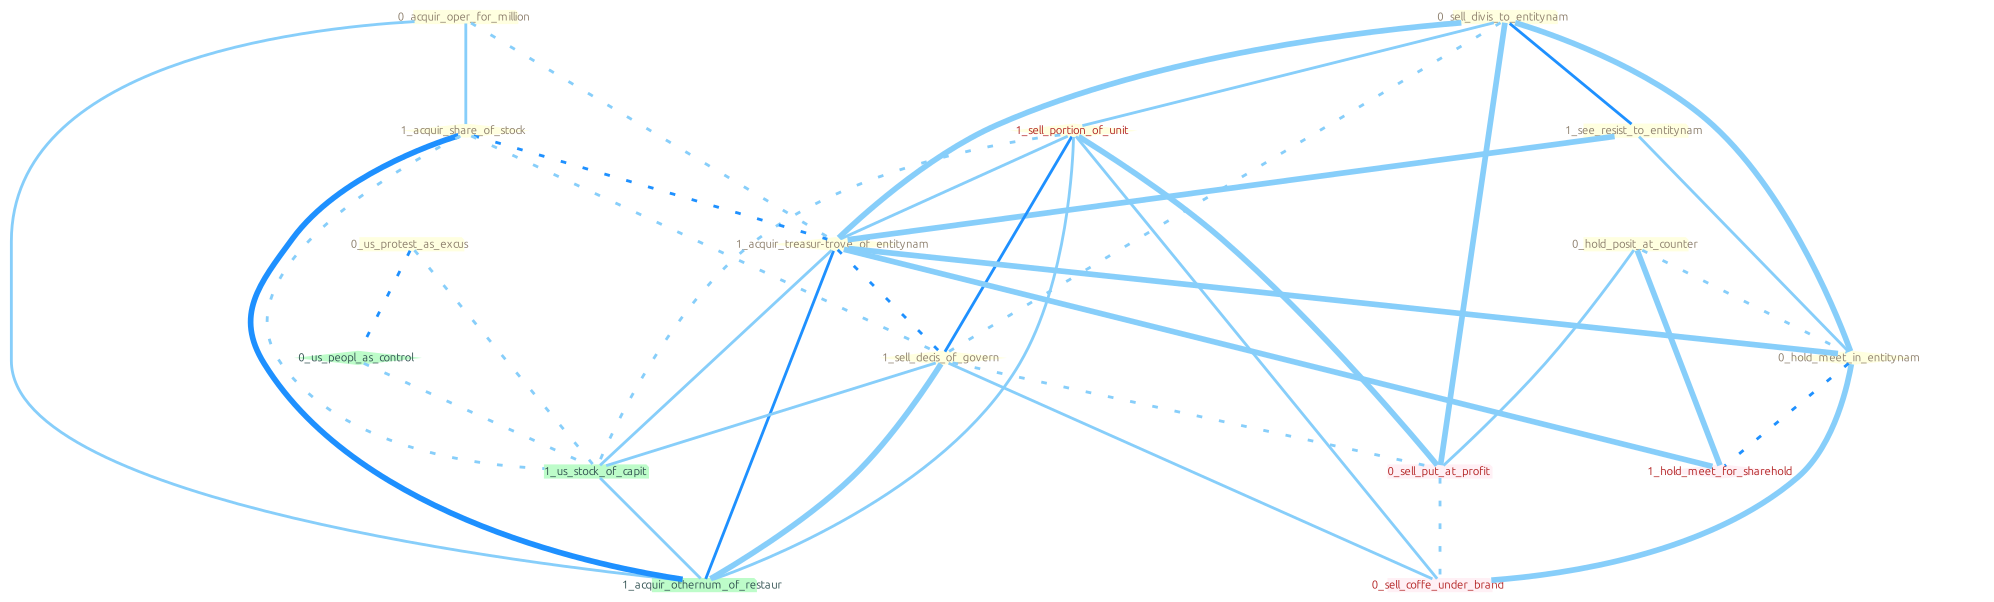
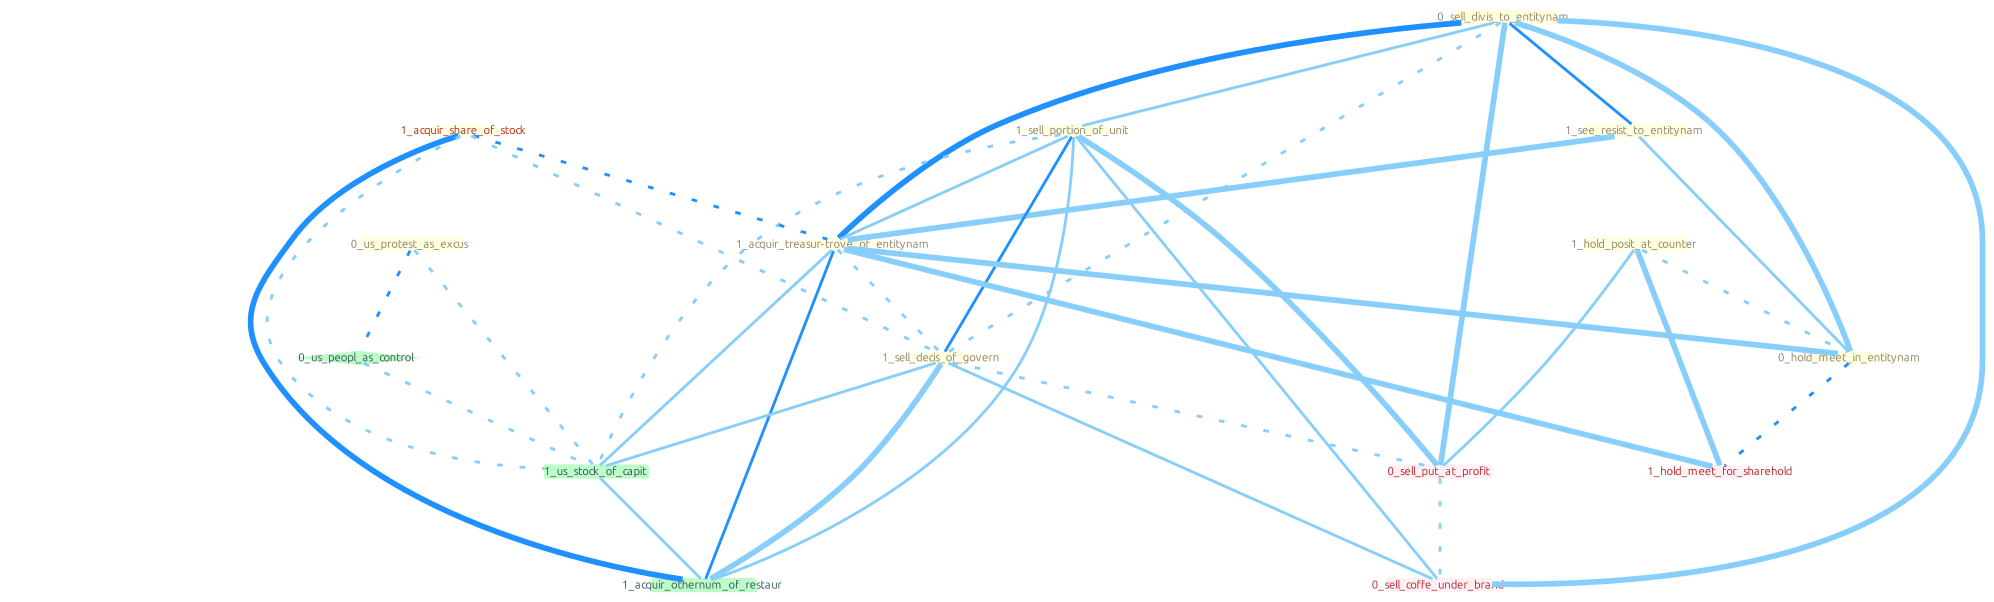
node "0_acquir_oper_for_million": removed
edge "0_sell_divis_to_entitynam" -- "1_acquir_treasur-trove_of_entitynam": color #87cefa -> #1e90ff
node "1_acquir_share_of_stock": fontcolor #8b7d6b -> #b22222
node "1_sell_portion_of_unit": fontcolor #b22222 -> #8b7d6b
node "0_hold_posit_at_counter": label "0_hold_posit_at_counter" -> "1_hold_posit_at_counter"
edge "1_acquir_treasur-trove_of_entitynam" -- "1_sell_decis_of_govern": color #1e90ff -> #87cefa
edge "0_hold_meet_in_entitynam" -- "0_sell_coffe_under_brand": now "0_sell_divis_to_entitynam" -- "0_sell_coffe_under_brand"
